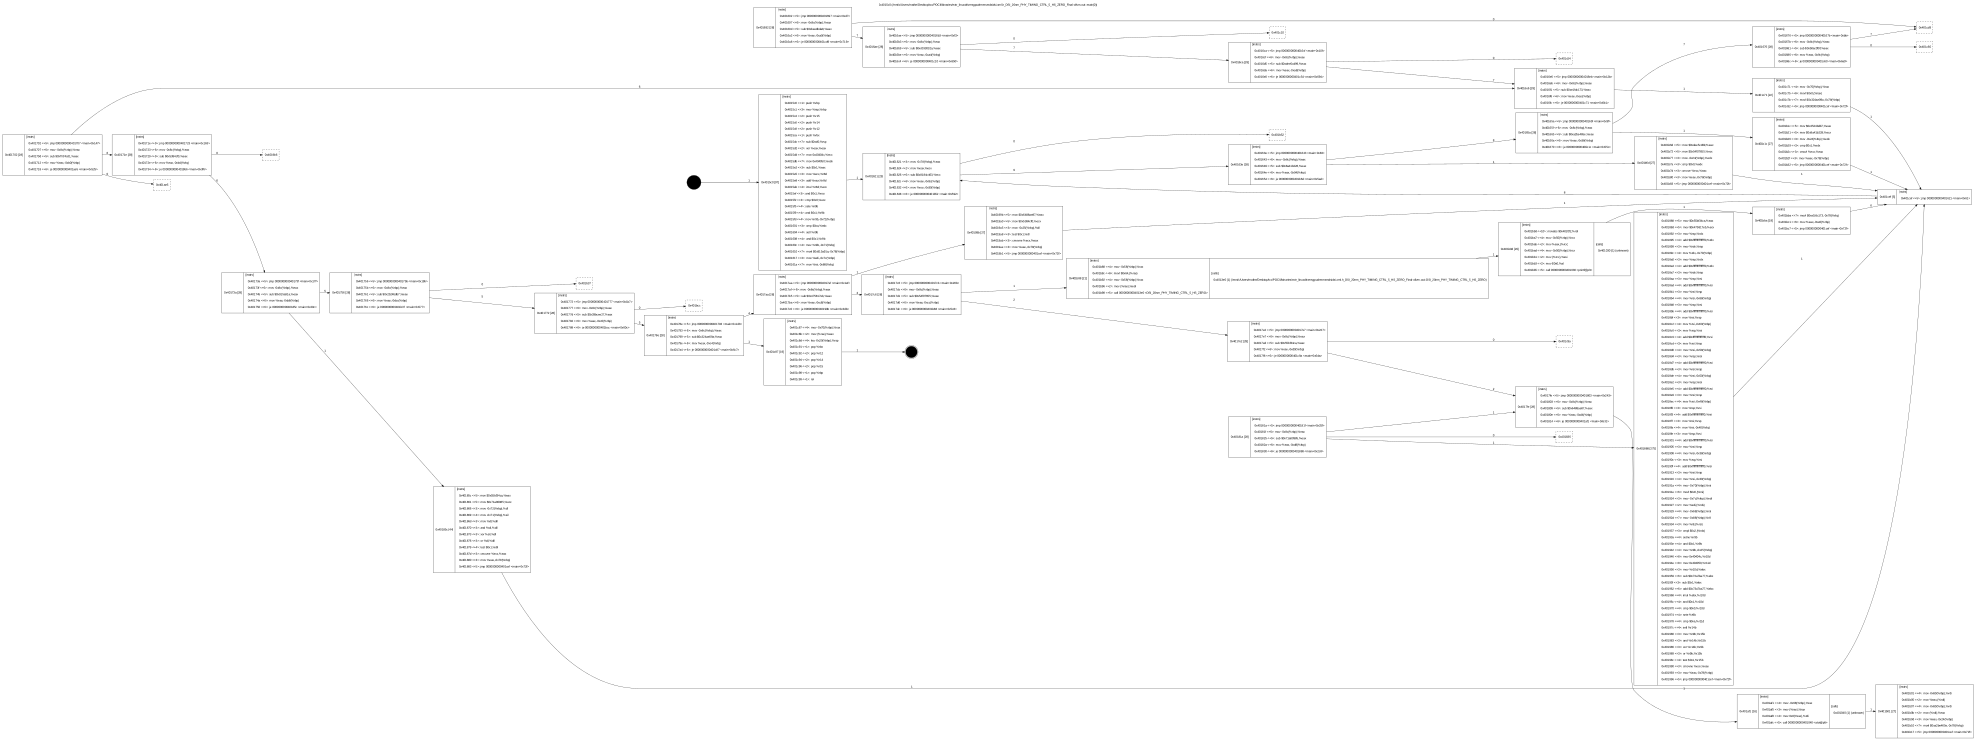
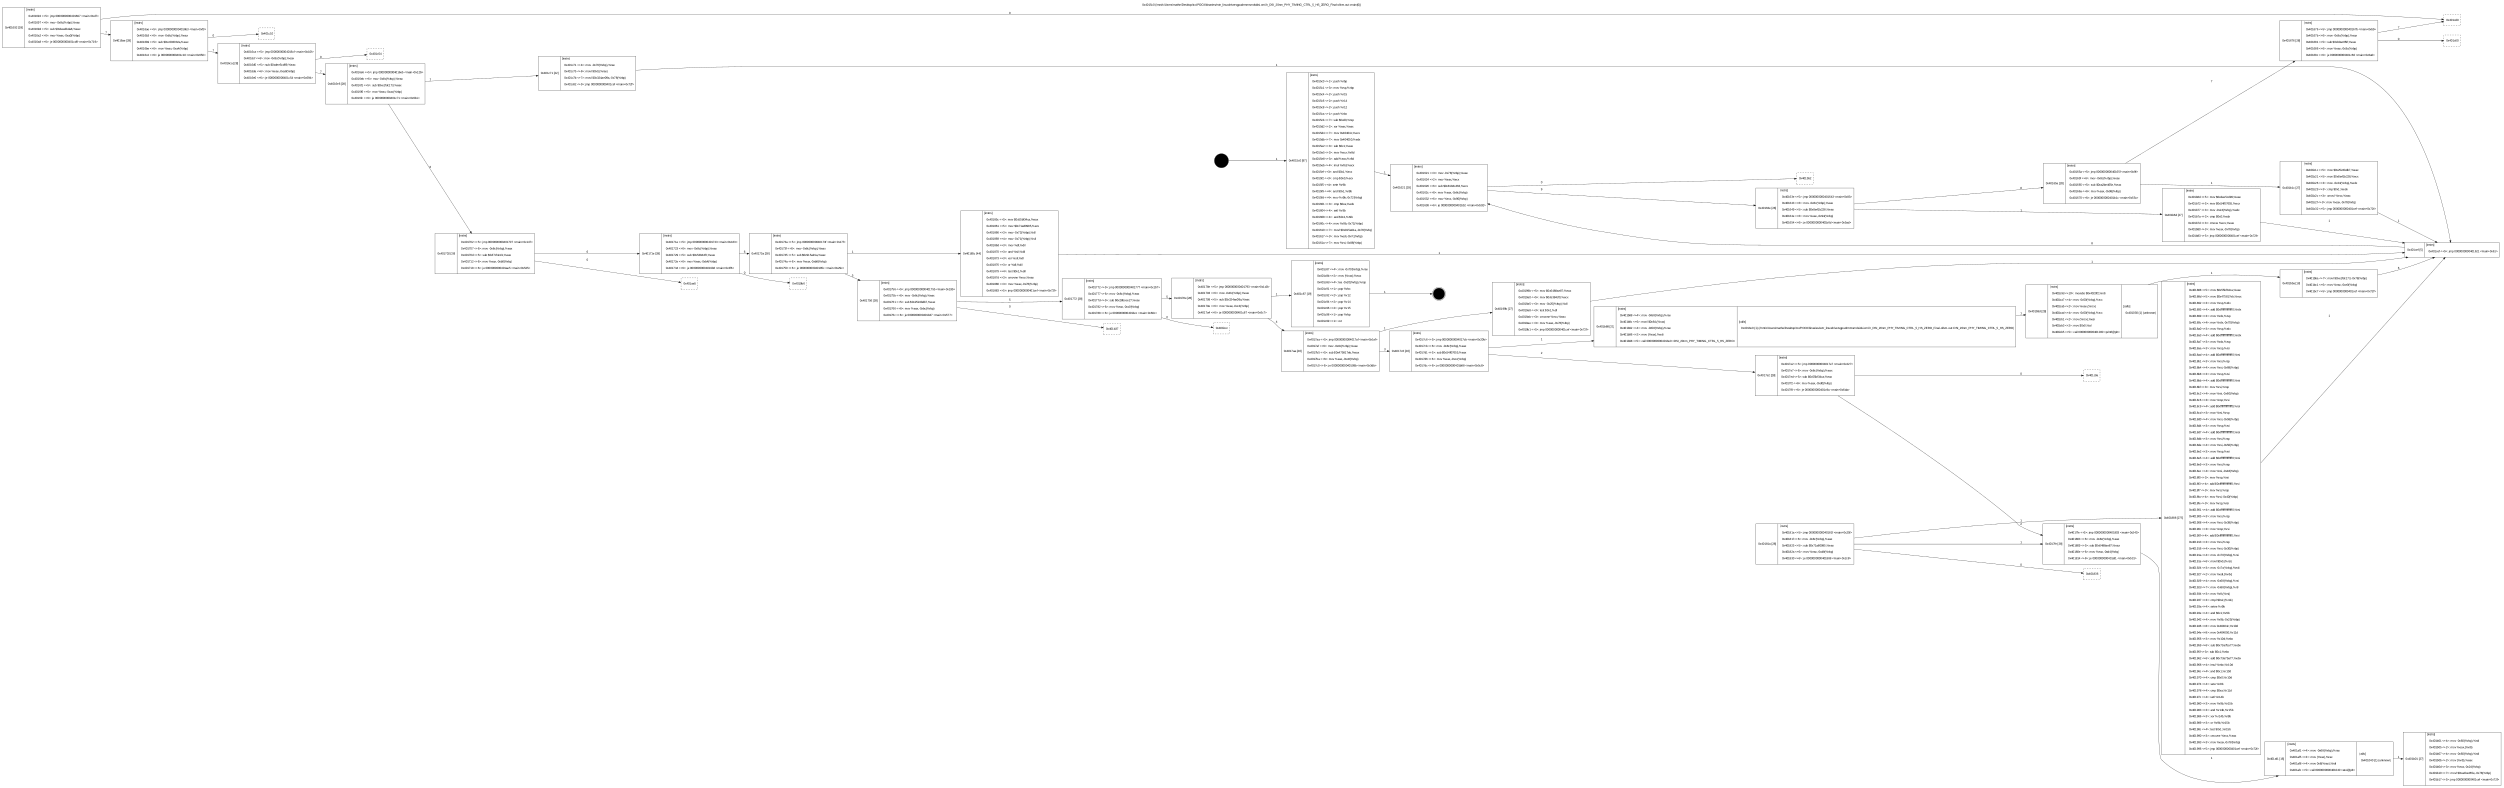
edge "0x401702 [28]" -> "0x4016e6 [28]": reversed
